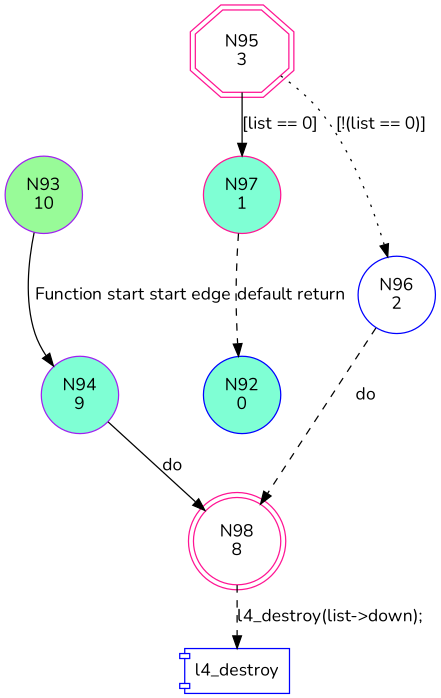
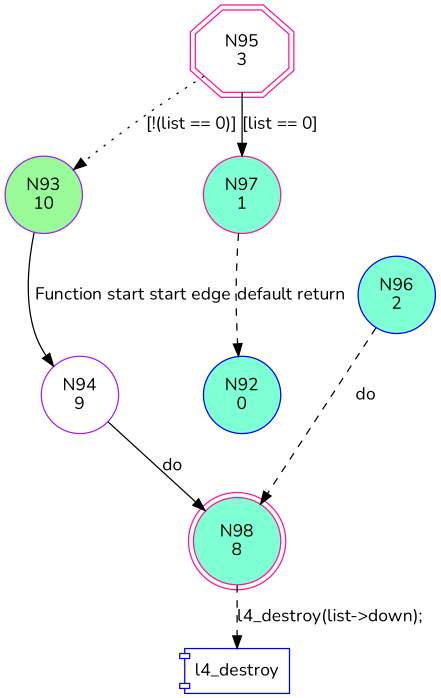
edge "N95 3" -> "N96 2": now "N95 3" -> "N93 10"
node "N96 2": fillcolor white -> aquamarine
node "N94 9": fillcolor aquamarine -> white
node "N98 8": fillcolor white -> aquamarine
